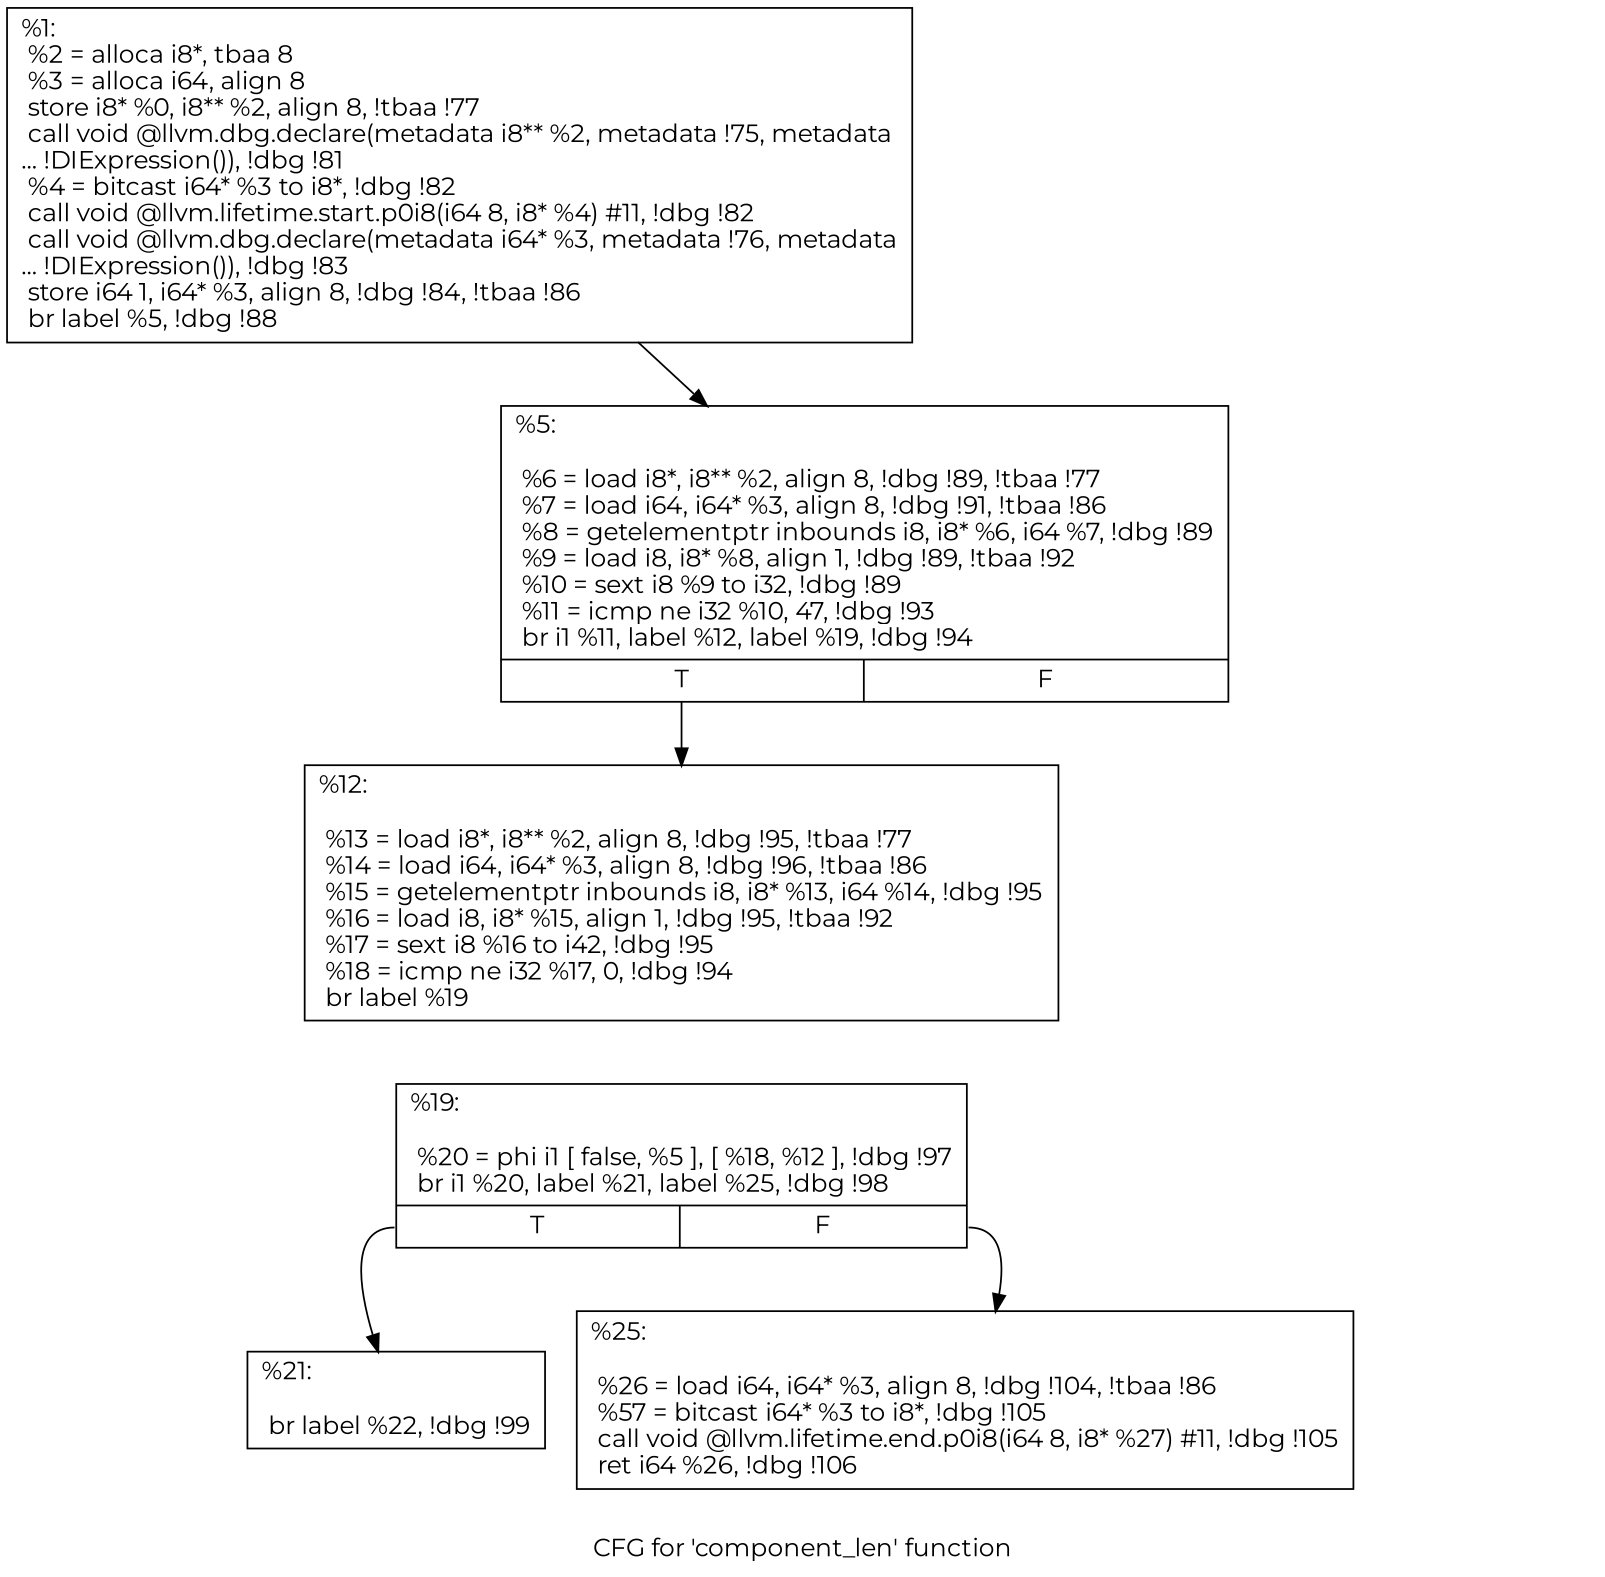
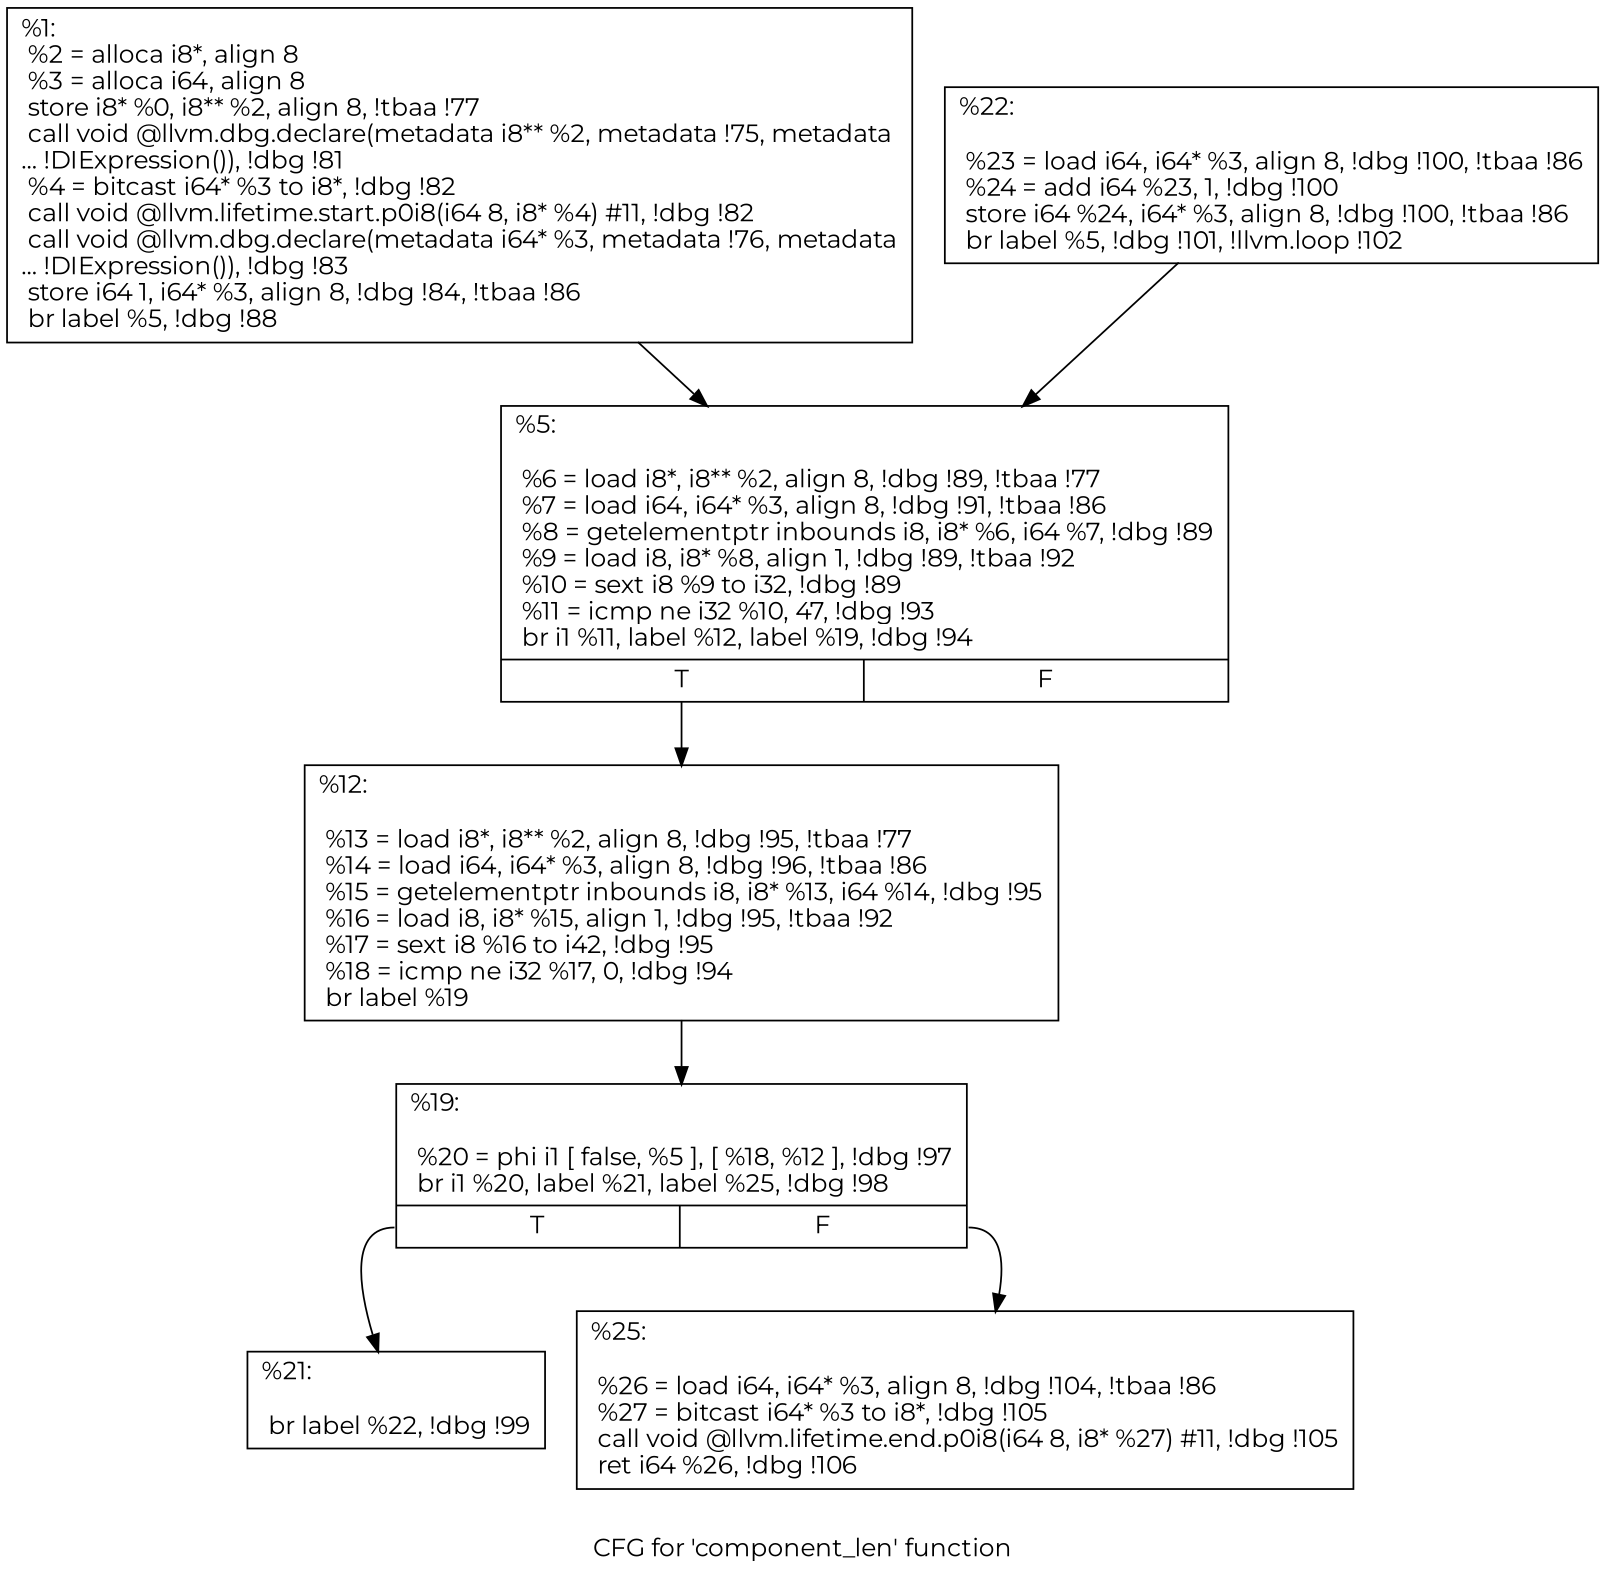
node "%1:": text "%2 = alloca i8*, tbaa 8" -> "%2 = alloca i8*, align 8"
node "%22:": added
edge "%12:" -> "%19:": added
node "%25:": text "%57 = bitcast i64* %3 to i8*, !dbg !105" -> "%27 = bitcast i64* %3 to i8*, !dbg !105"
